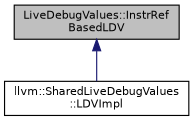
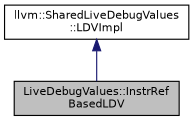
edge "llvm::SharedLiveDebugValues ::LDVImpl" -> "LiveDebugValues::InstrRef BasedLDV": reversed
